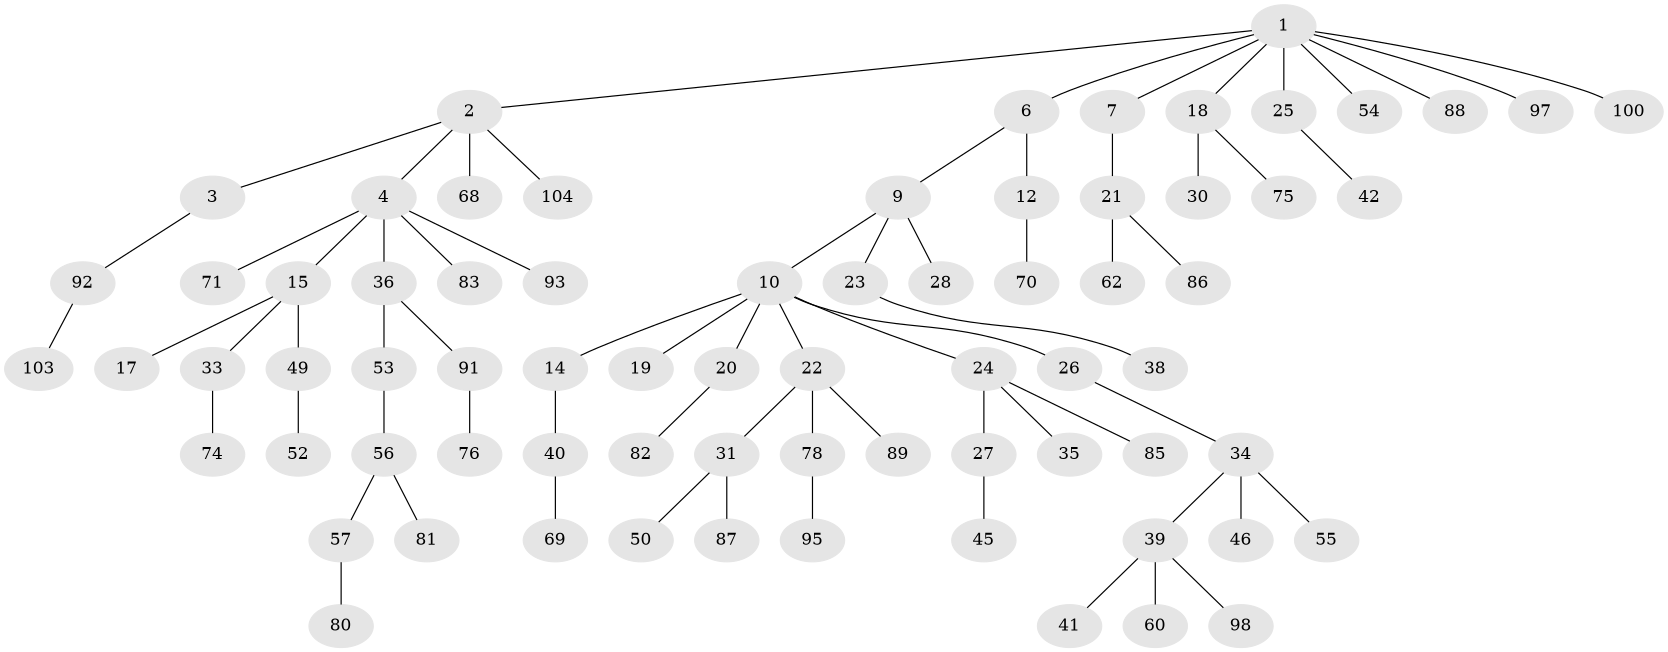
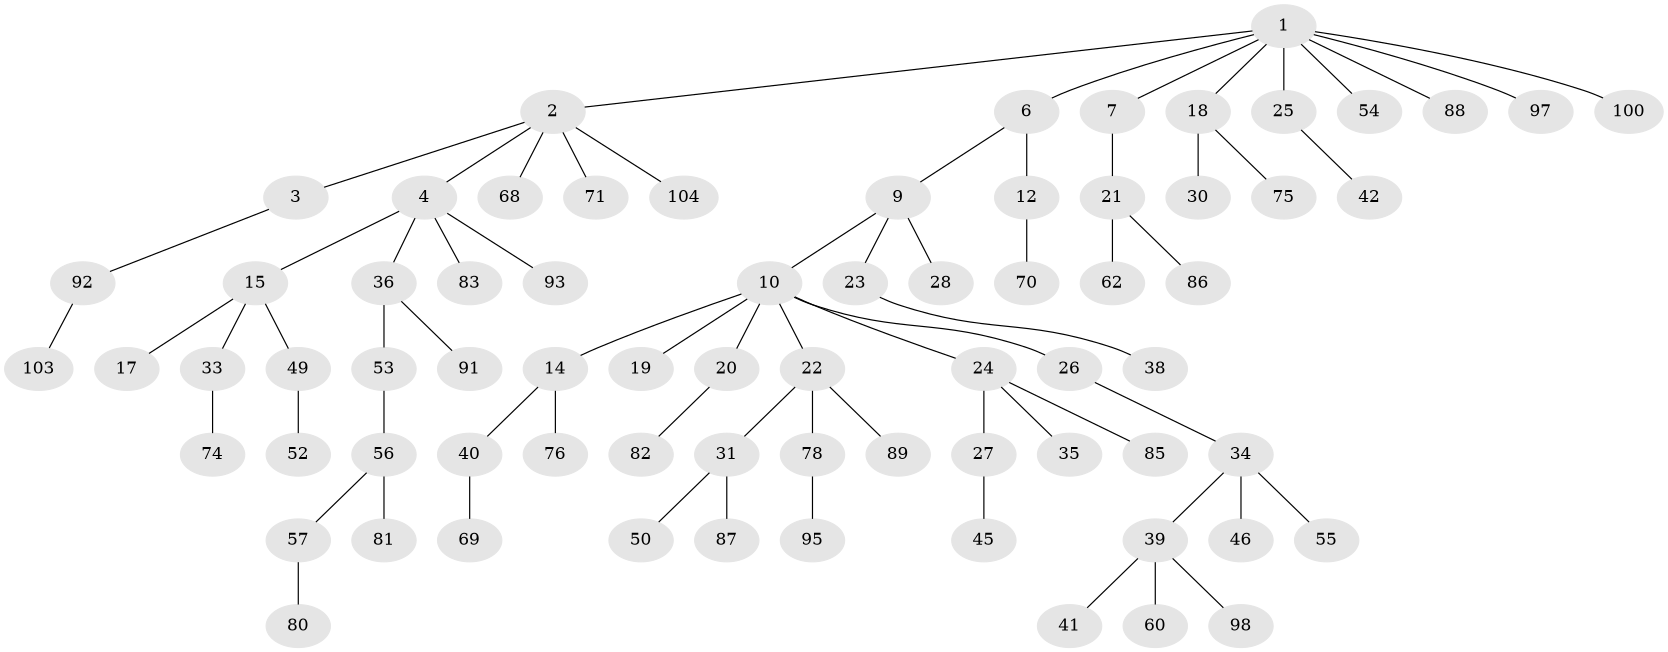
edge "4" -- "71": now "2" -- "71"
edge "91" -- "76": now "14" -- "76"
